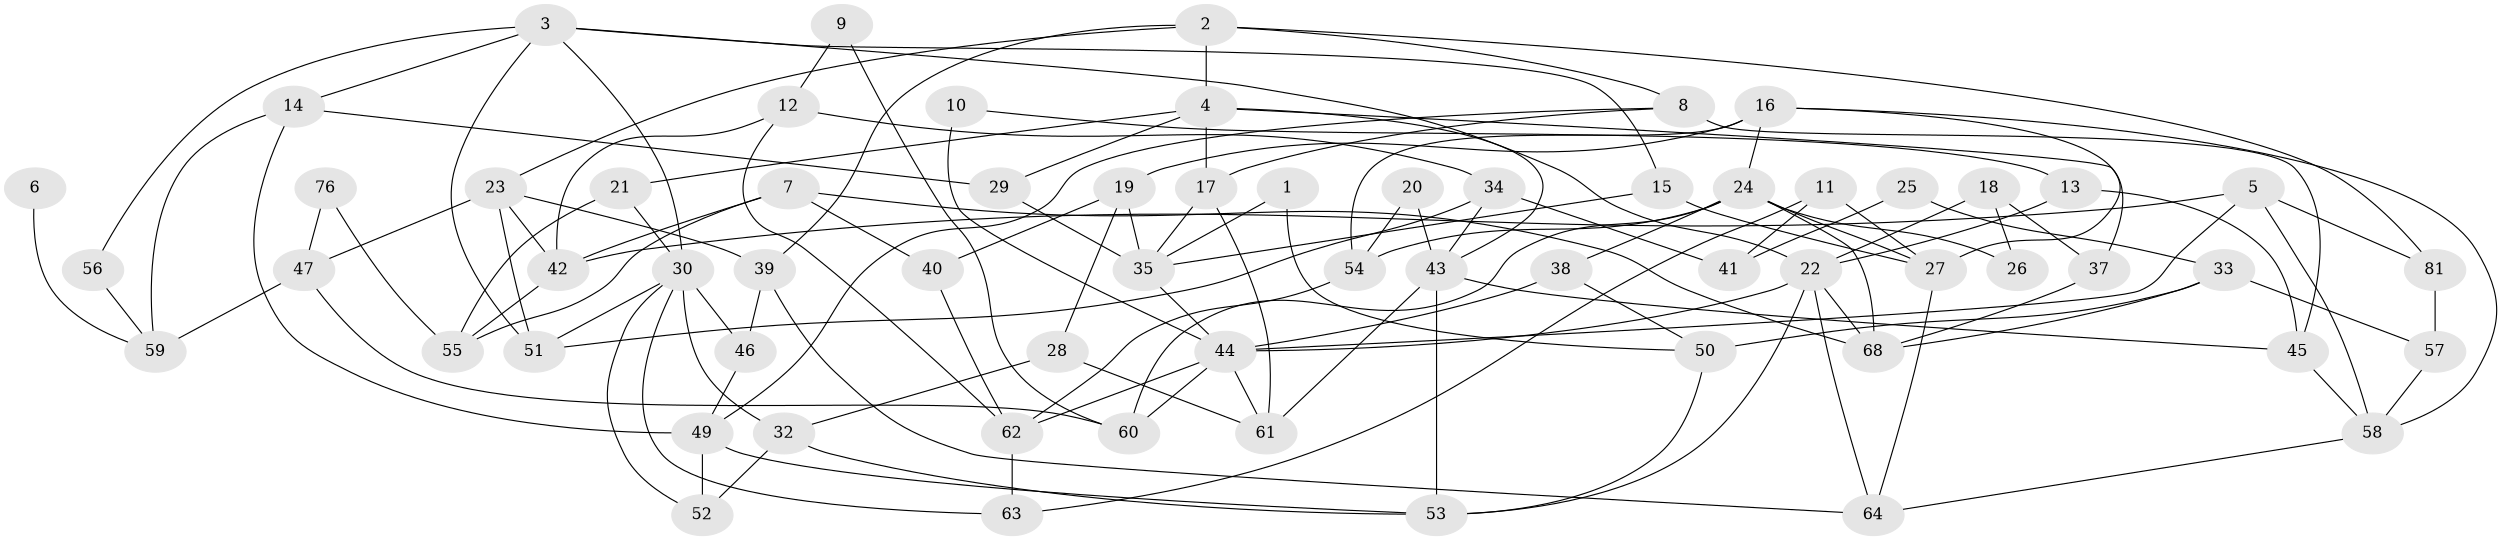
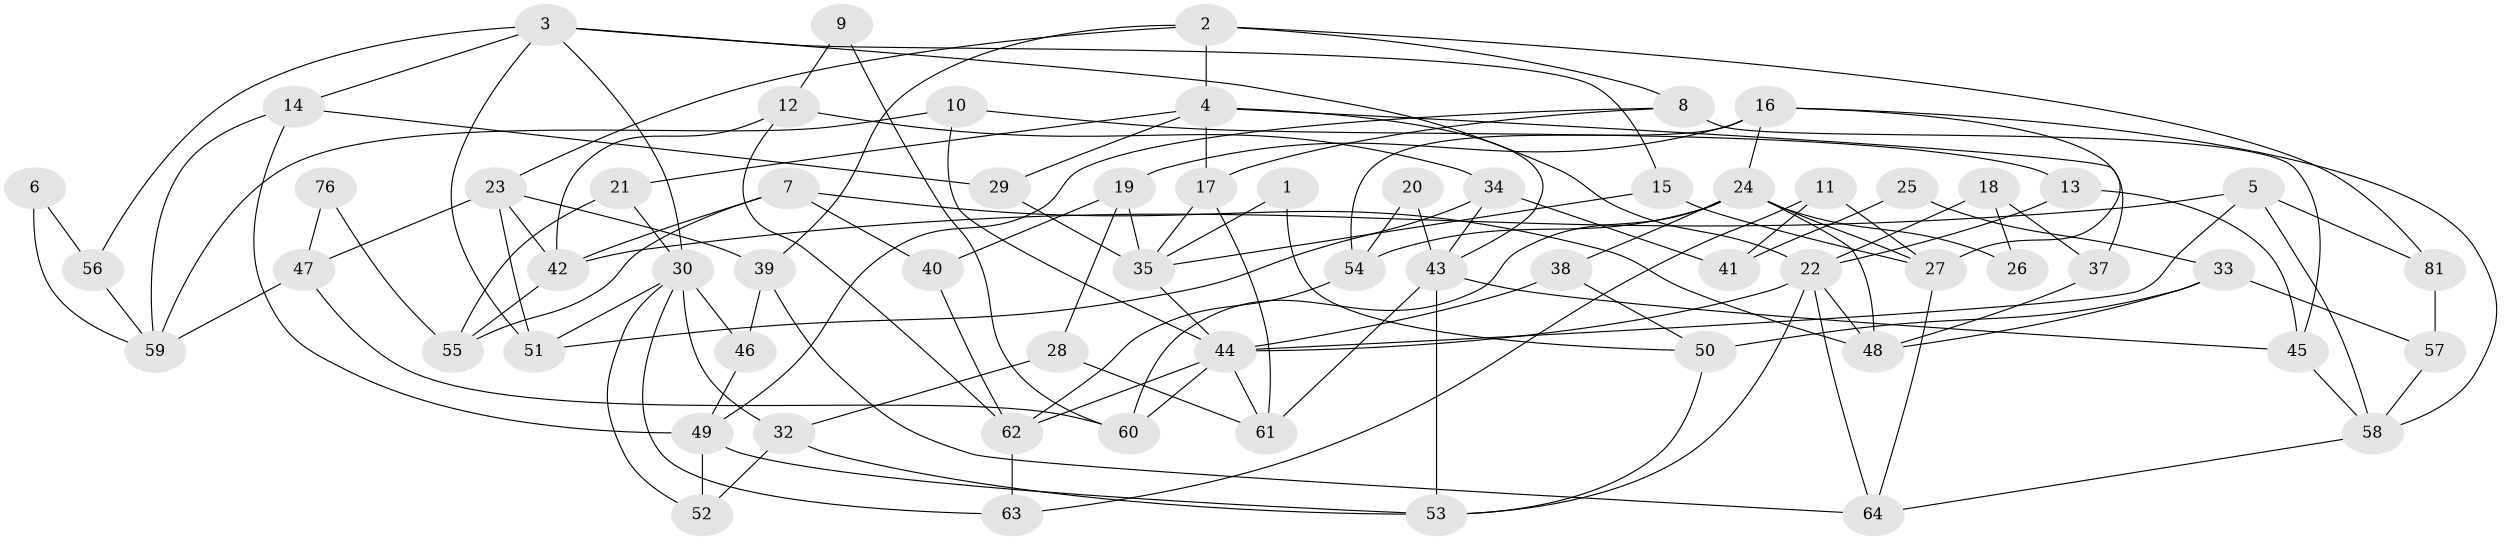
edge "10" -- "59": added
edge "6" -- "56": added
node "68": label "68" -> "48"
